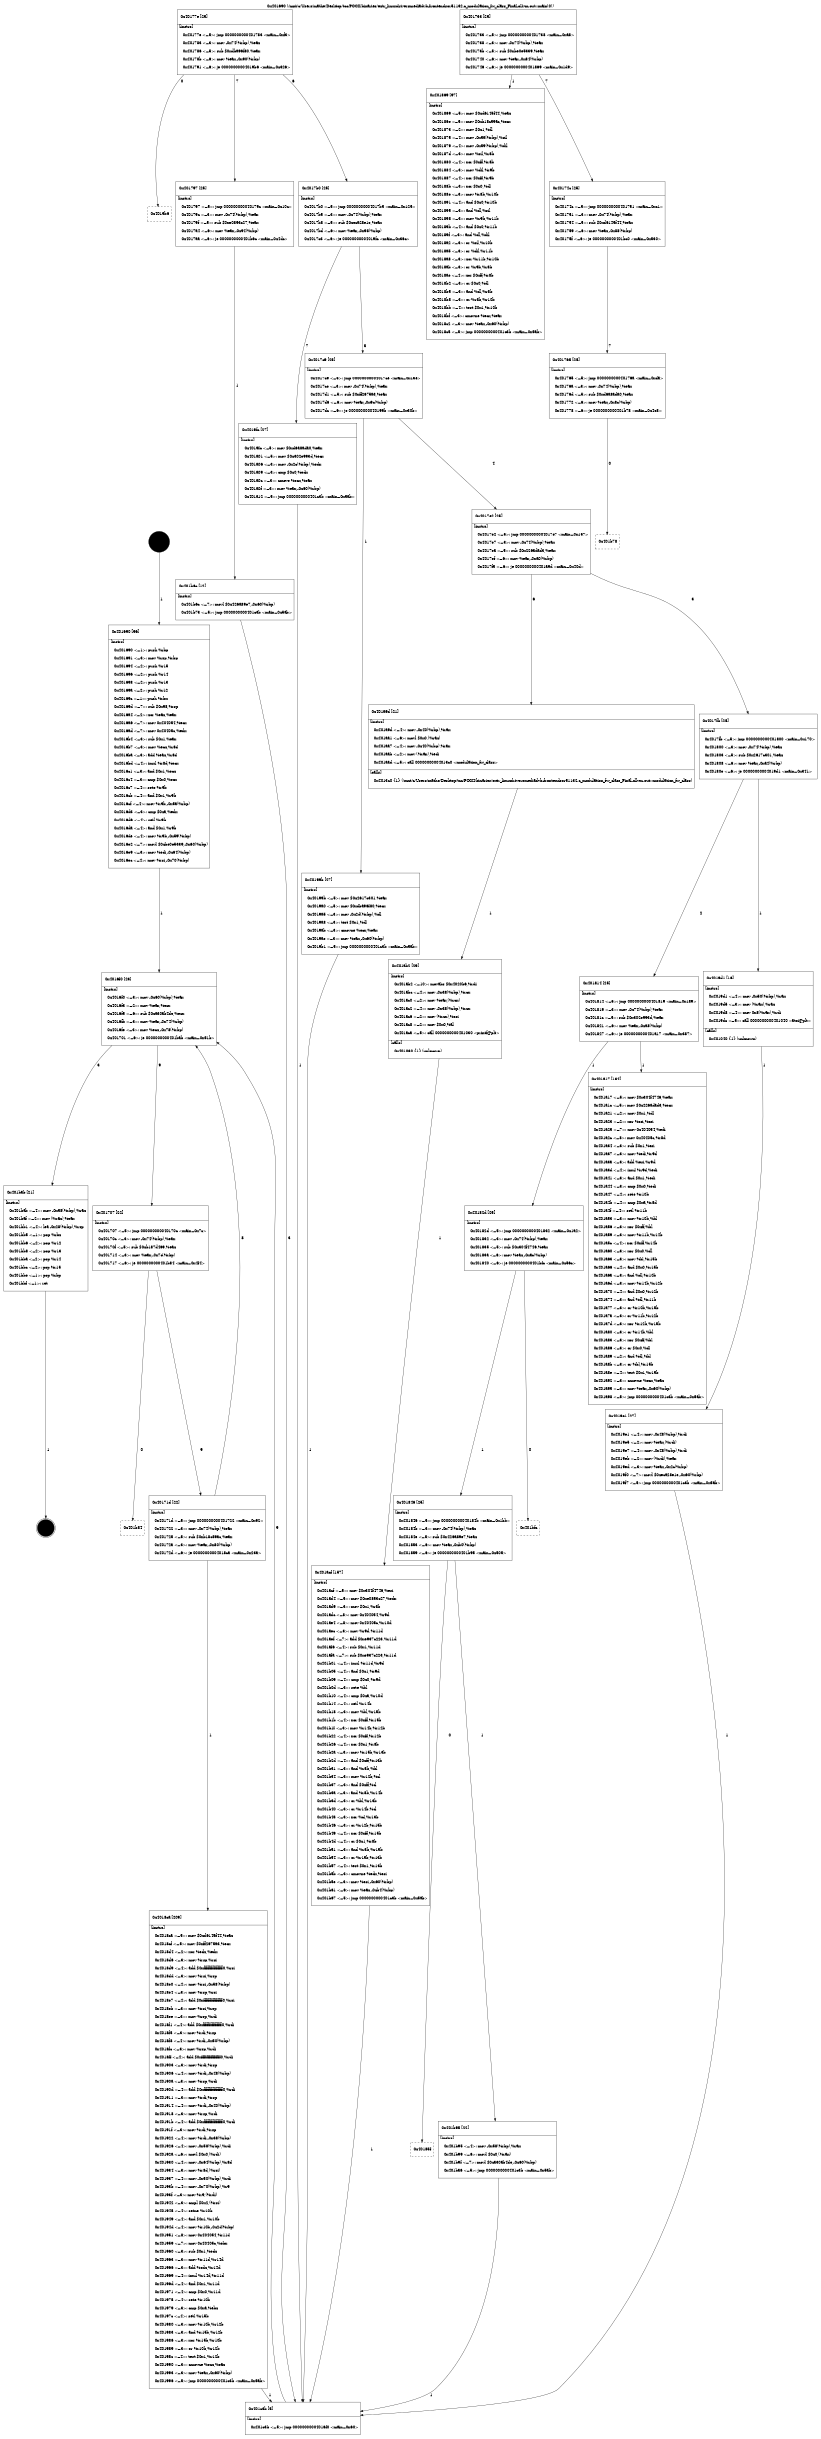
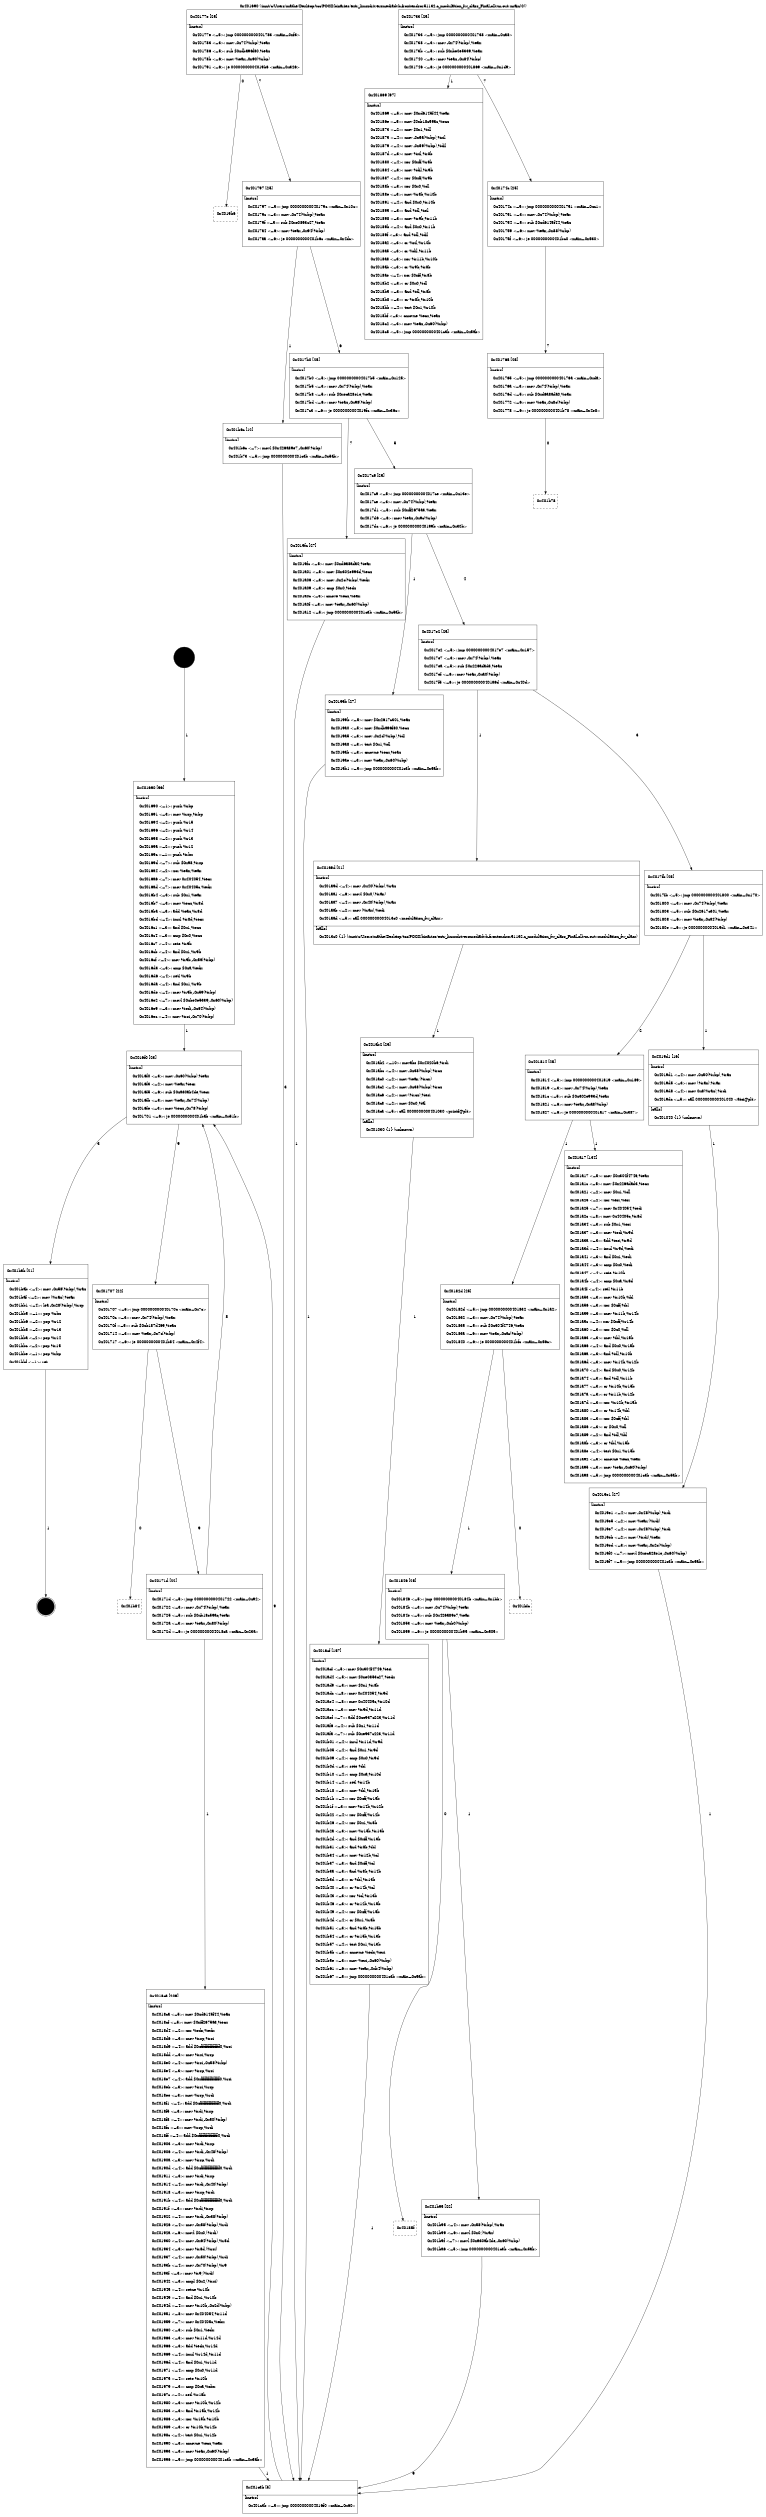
edge "0x40177e [25]" -> "0x4017b0 [25]": now "0x401797 [25]" -> "0x4017b0 [25]"
edge "0x4017e2 [25]" -> "0x401a9d [21]": label " 6" -> " 1"
edge "0x401b95 [22]" -> "0x401c3b [5]": label " 1" -> " 9"
